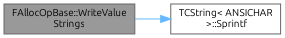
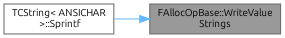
edge "FAllocOpBase::WriteValue Strings" -> "TCString< ANSICHAR >::Sprintf": reversed
